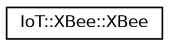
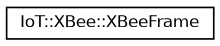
node "IoT::XBee::XBee": label "IoT::XBee::XBee" -> "IoT::XBee::XBeeFrame"
